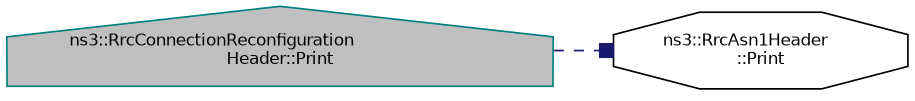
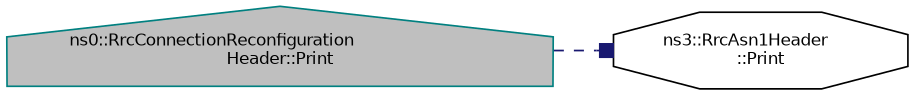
node "ns3::RrcConnectionReconfiguration Header::Print": label "ns3::RrcConnectionReconfiguration Header::Print" -> "ns0::RrcConnectionReconfiguration Header::Print"
